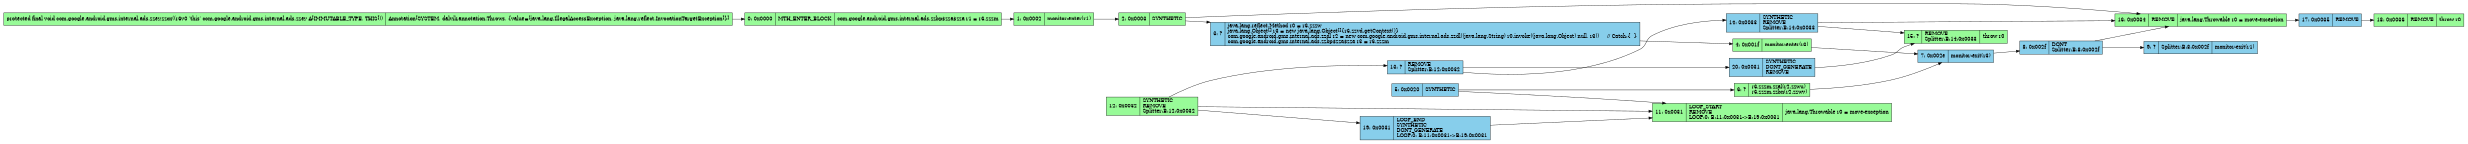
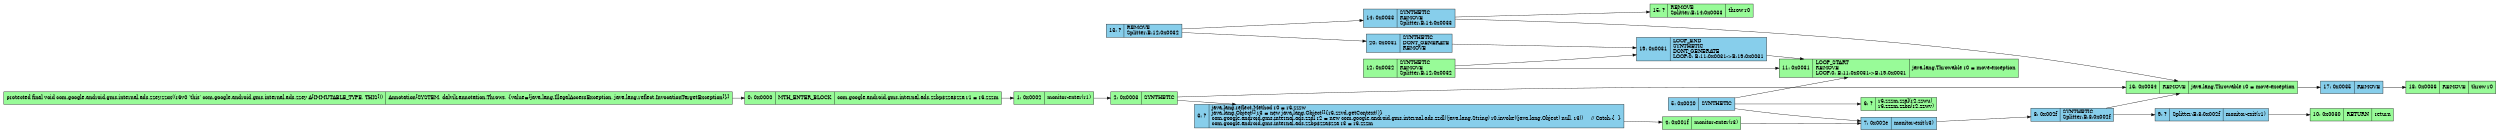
node "8: 0x002f": text "DONT" -> "SYNTHETIC"
edge "20: 0x0031" -> "15: ?": now "20: 0x0031" -> "19: 0x0031"
edge "12: 0x0032" -> "13: ?": removed
edge "6: ?" -> "7: 0x002e": now "5: 0x0020" -> "7: 0x002e"
node "10: 0x0030": added
